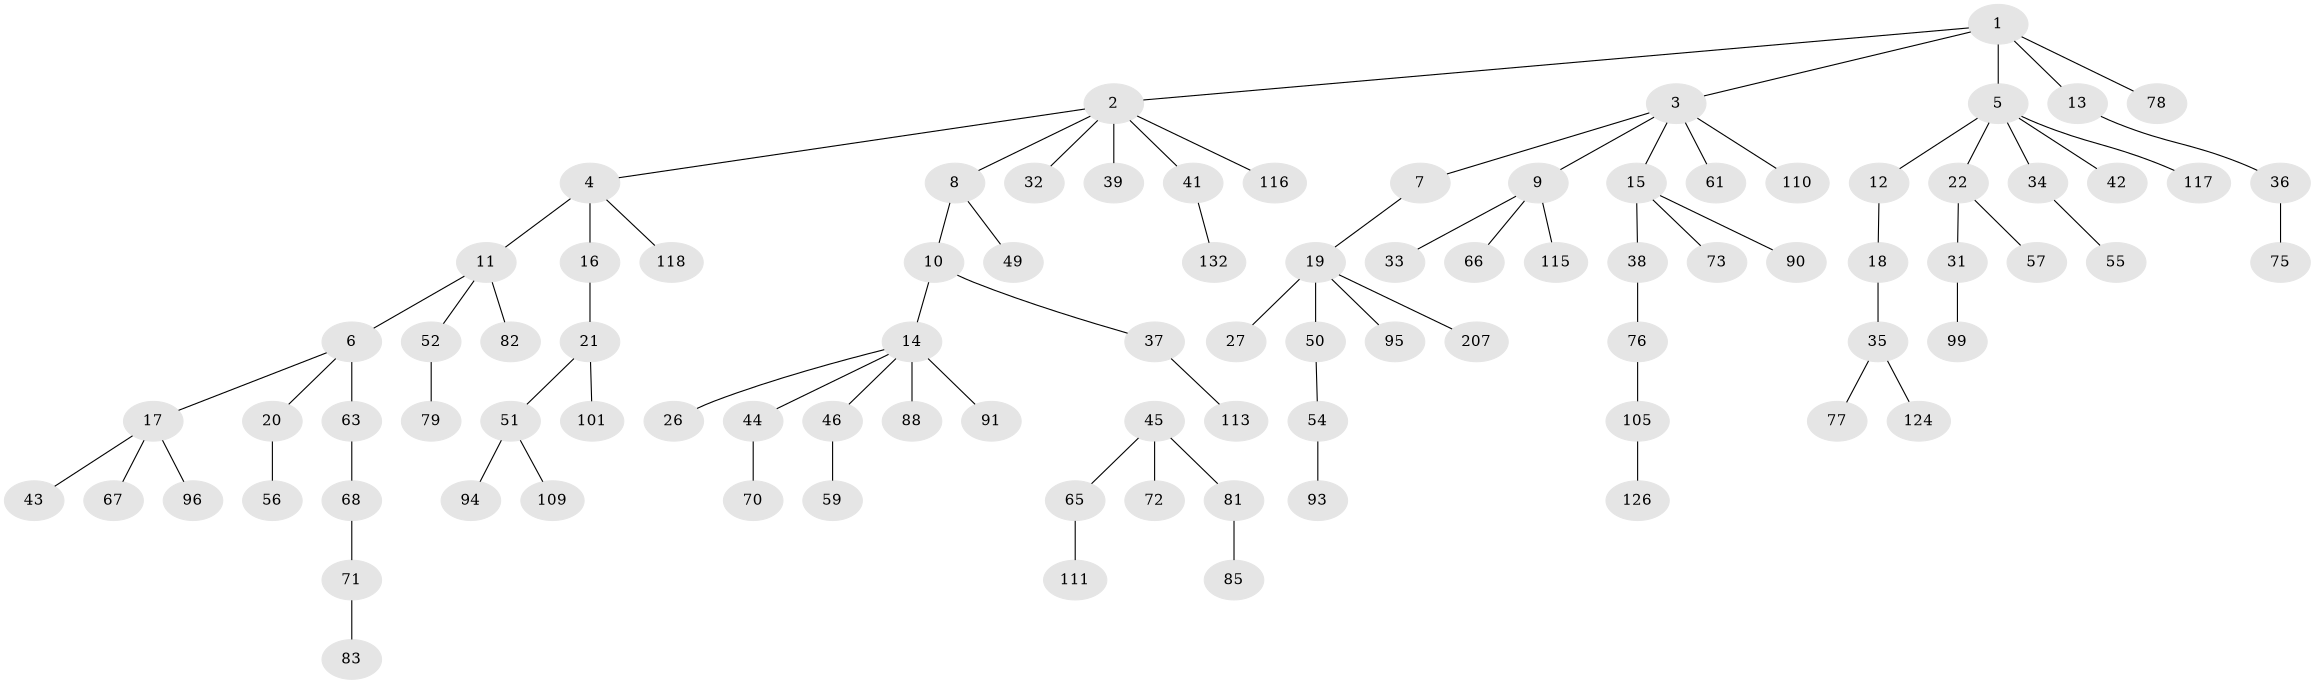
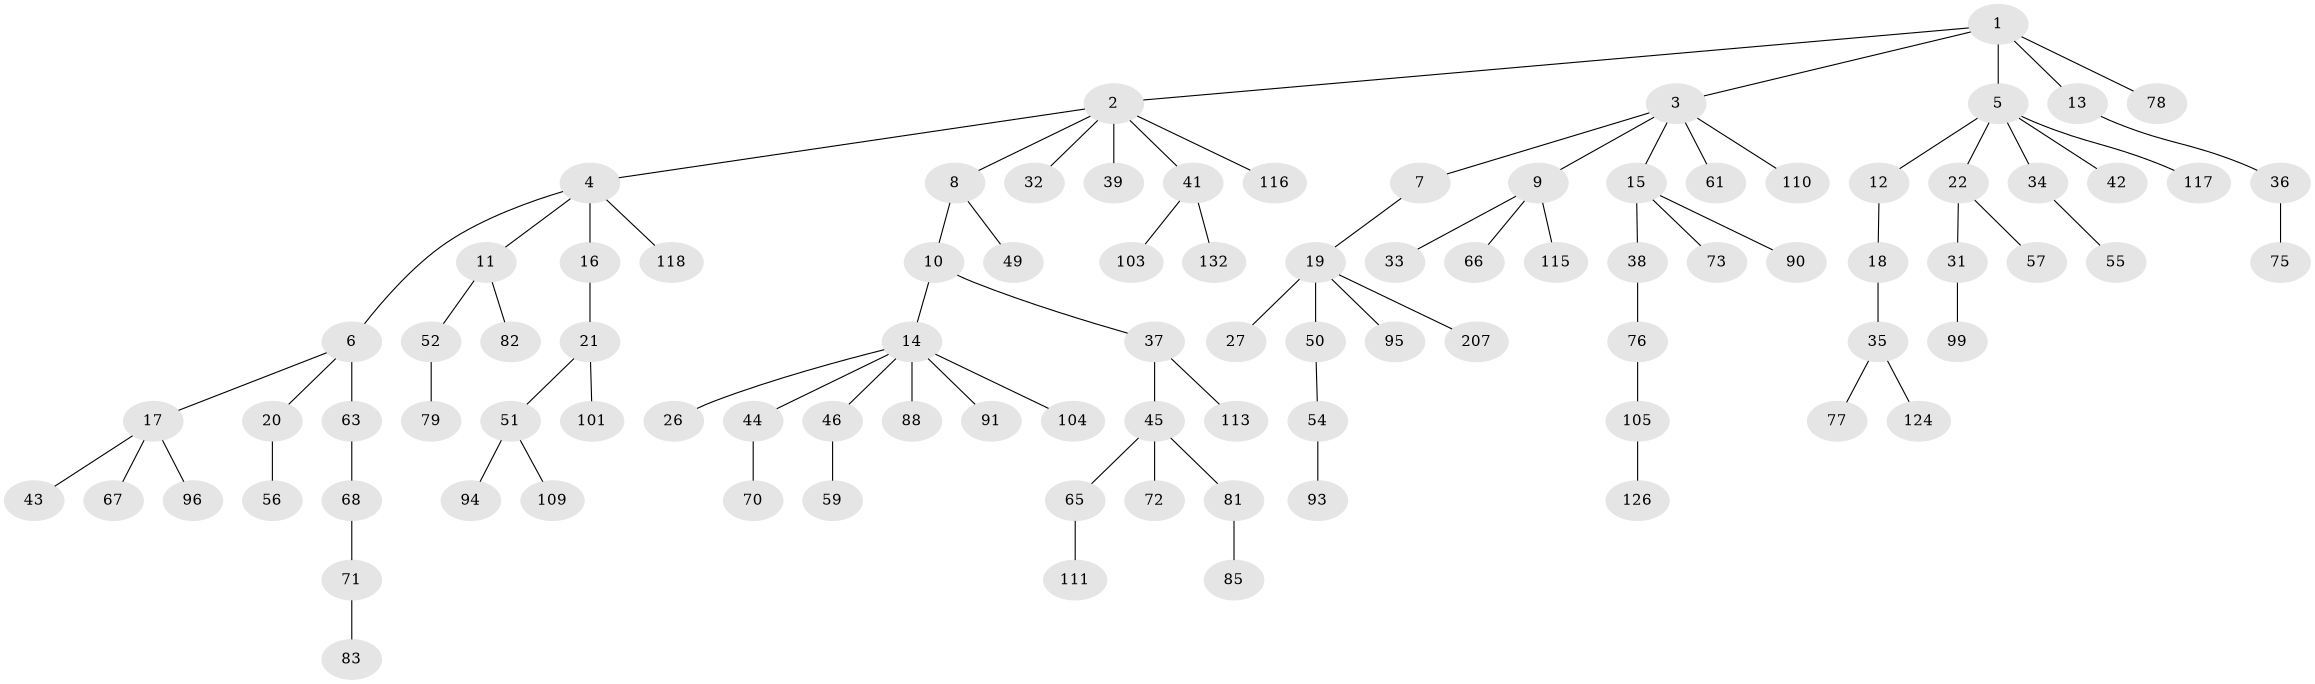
node "103": added
edge "11" -- "6": now "4" -- "6"
edge "37" -- "45": added
node "104": added
